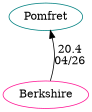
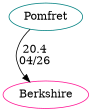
edge "Berkshire" -> "Pomfret": reversed
